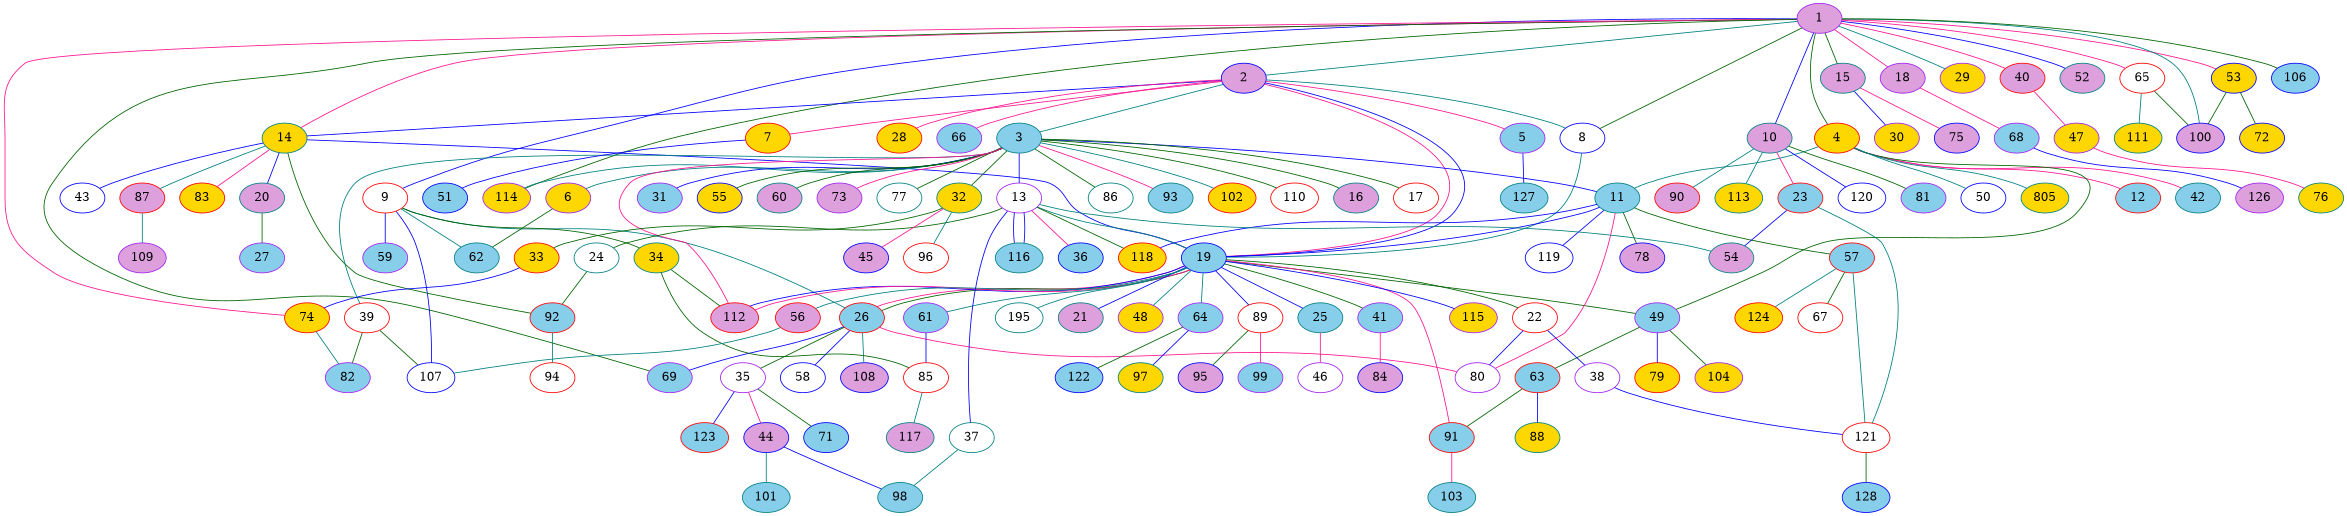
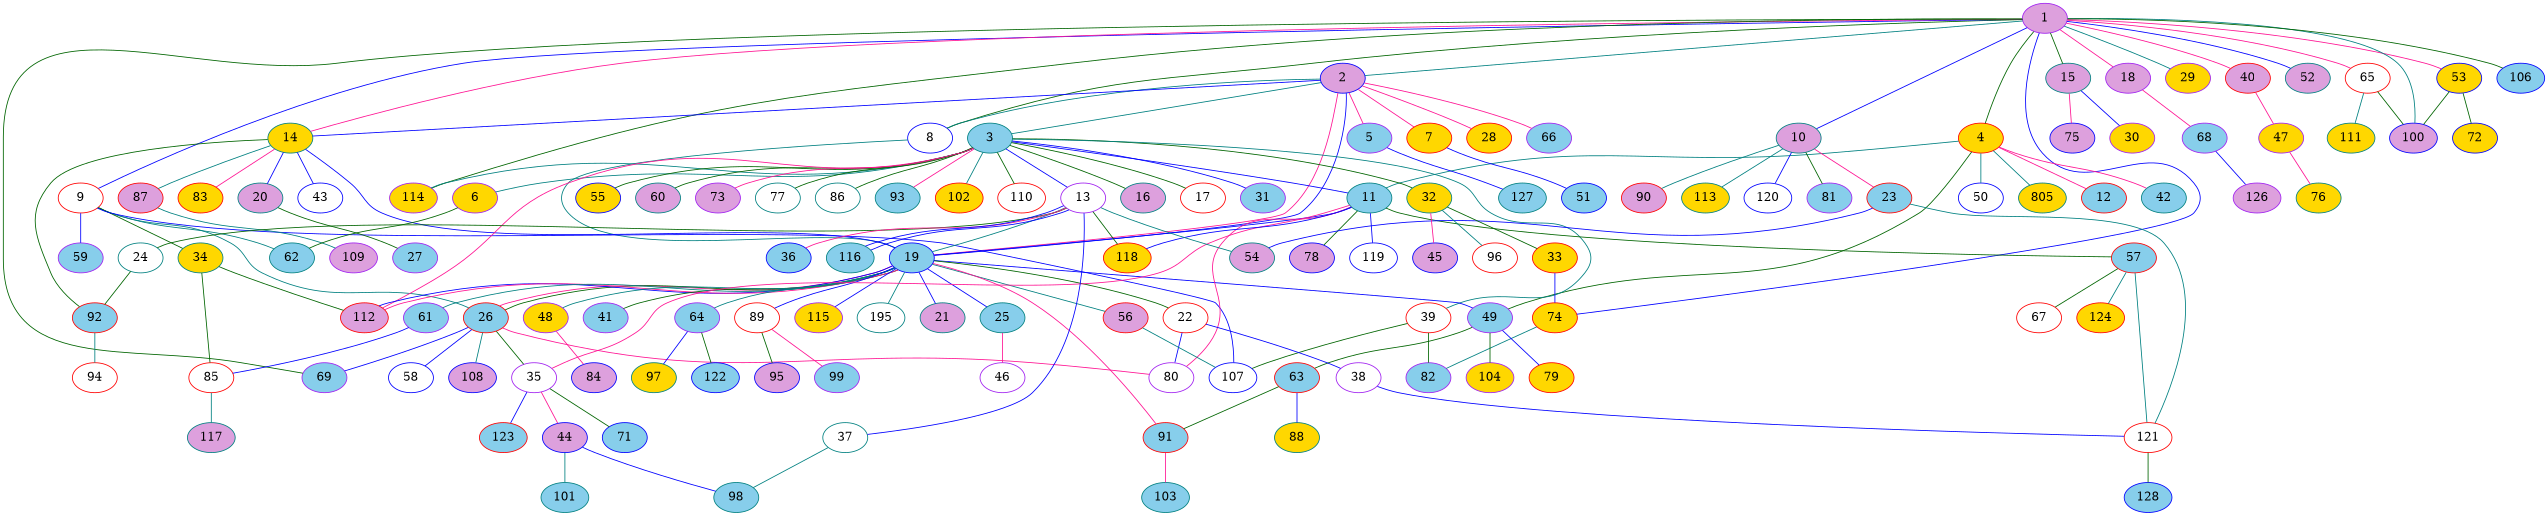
edge "1" -- "74": color deeppink -> blue
edge "11" -- "35": added
edge "19" -- "49": color darkgreen -> blue
edge "41" -- "84": now "48" -- "84"
